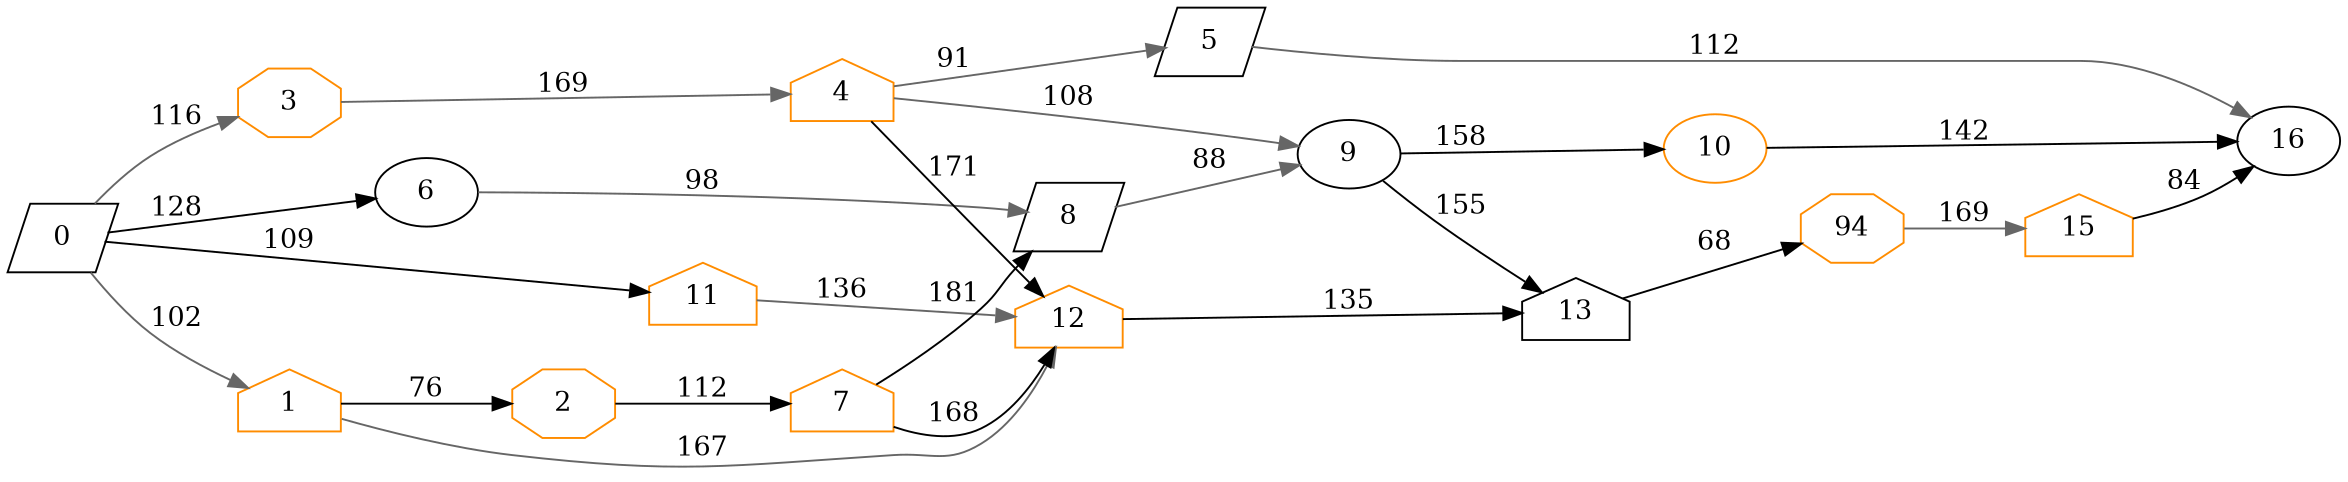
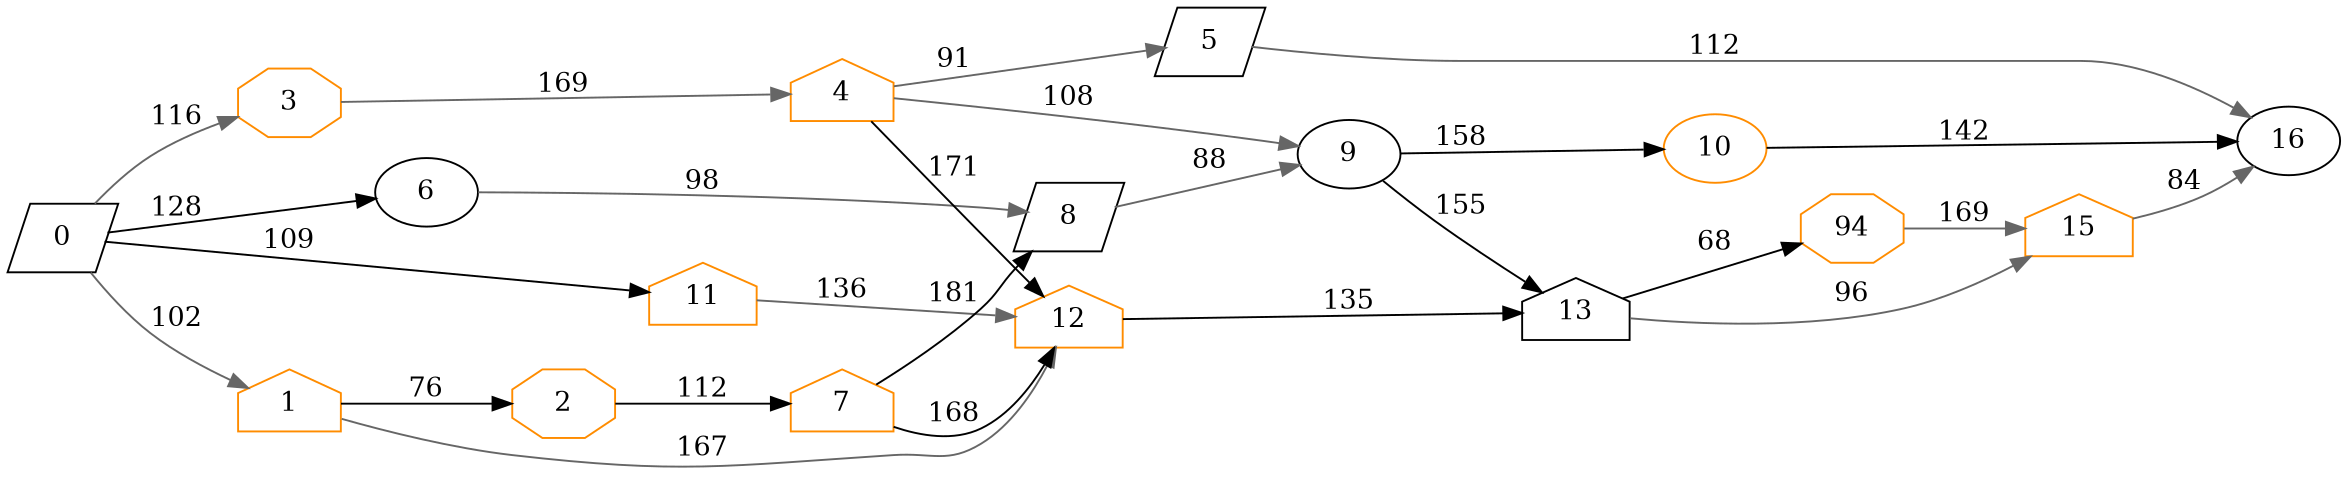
edge "15" -> "16": color black -> gray40
edge "13" -> "15": added, label "96"
